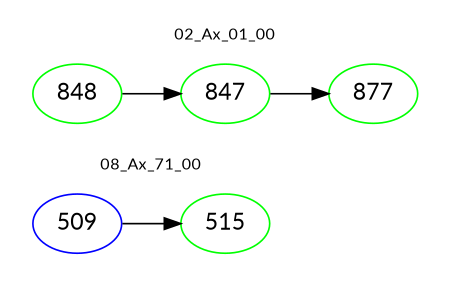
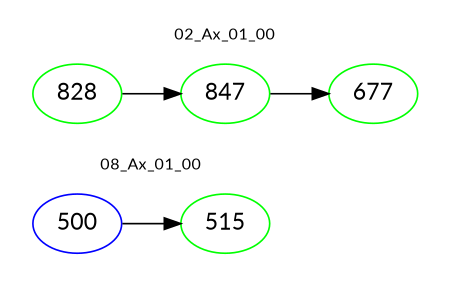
node "848": label "848" -> "828"
node "877": label "877" -> "677"
cluster "08_Ax_71_00": label "08_Ax_71_00" -> "08_Ax_01_00"
node "509": label "509" -> "500"
